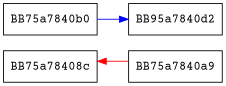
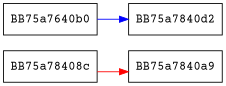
node "BB75a7840b0": label "BB75a7840b0" -> "BB75a7640b0"
node "BB95a7840d2": label "BB95a7840d2" -> "BB75a7840d2"
edge "BB75a7840a9" -> "BB75a78408c": reversed
